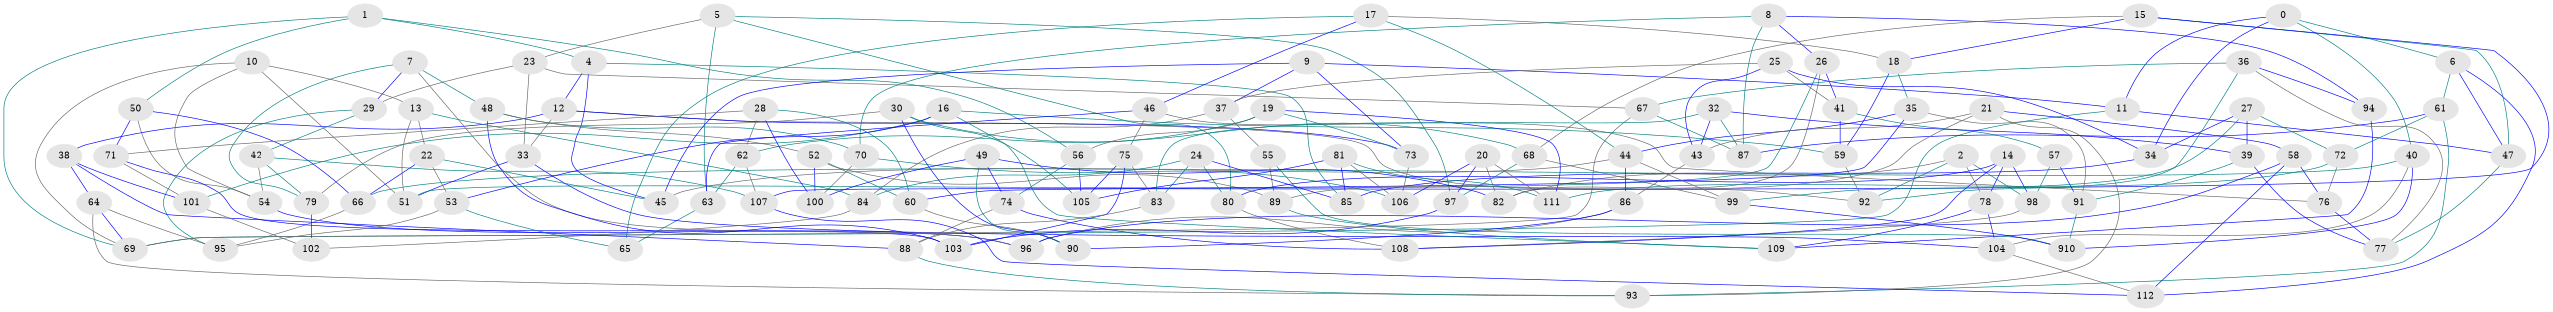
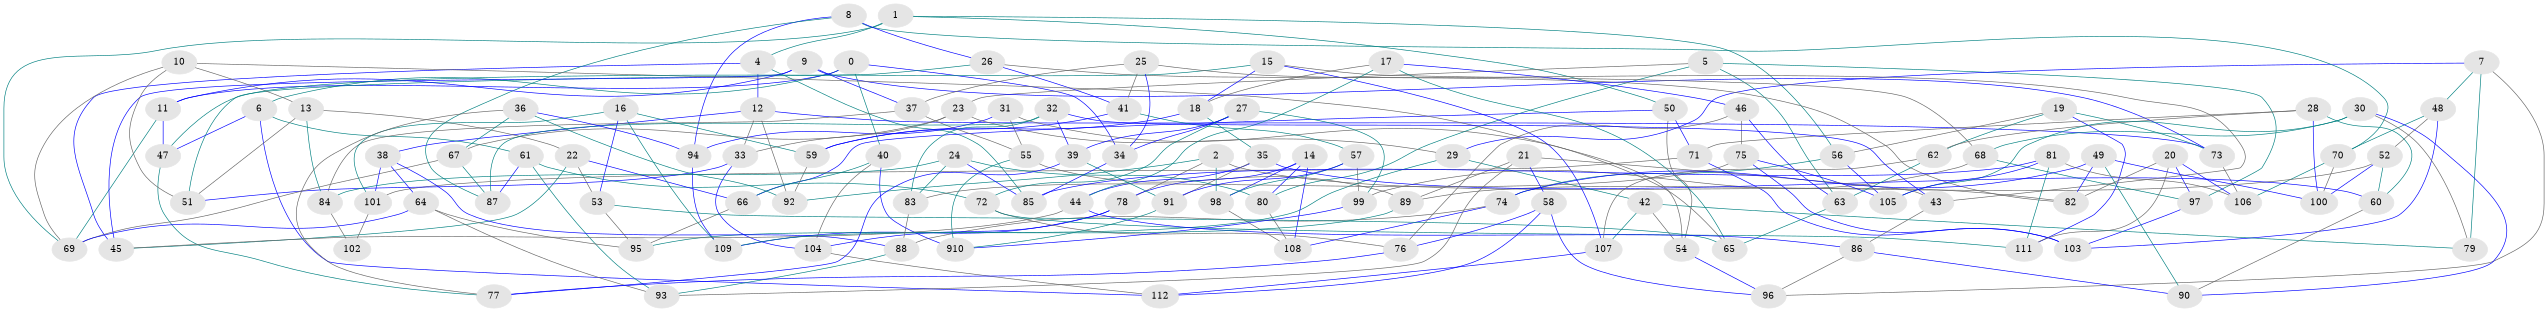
edge "25" -- "43": color blue -> gray40
node "31": added
edge "44" -- "99": now "57" -- "99"
edge "79" -- "102": removed
